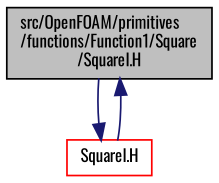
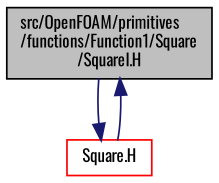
node "SquareI.H": label "SquareI.H" -> "Square.H"
